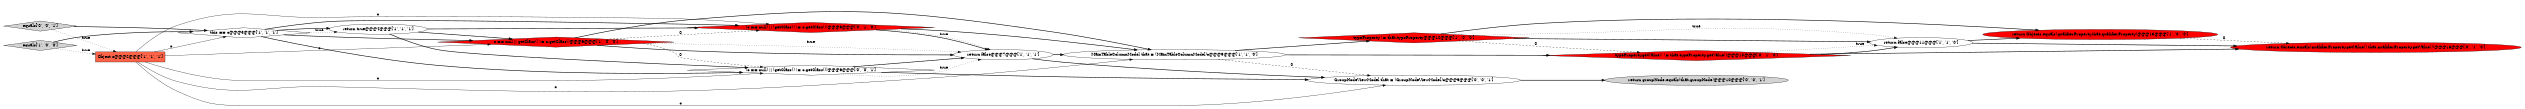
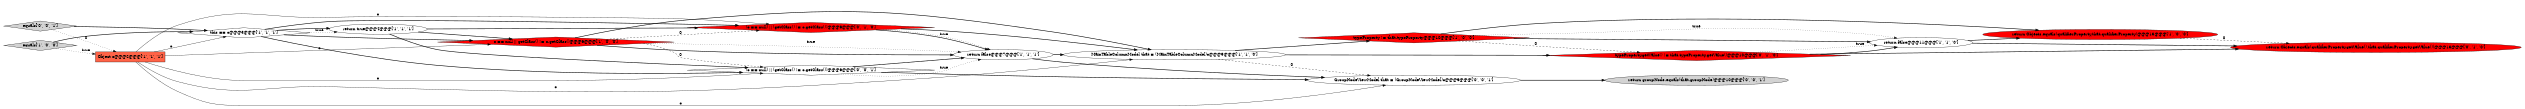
edge "equals['0', '0', '1']" -> "Object o@@@2@@@['1', '1', '1']": label "true" -> "0"
